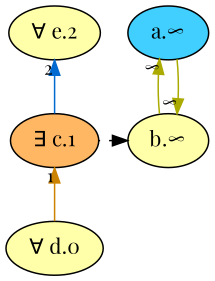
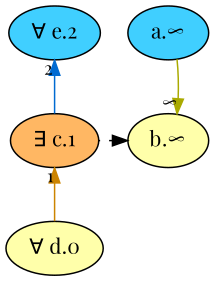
node "∀ e.2": fillcolor #ffffaa -> #40cfff
edge "b.∞" -> "a.∞": removed
